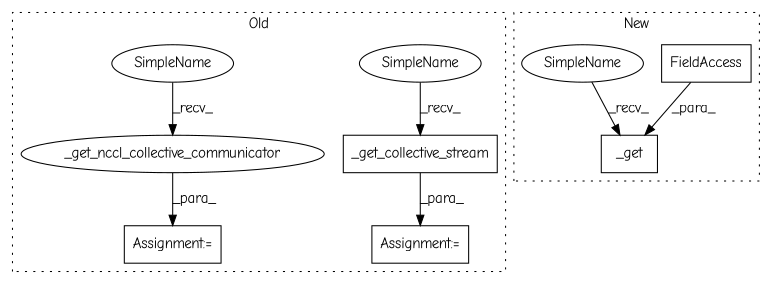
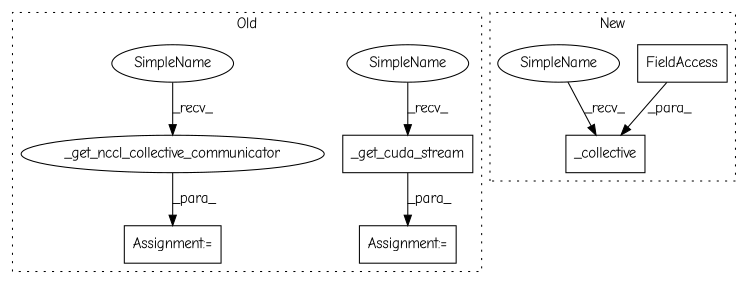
node "_get_collective_stream": label "_get_collective_stream" -> "_get_cuda_stream"
node "_get": label "_get" -> "_collective"
